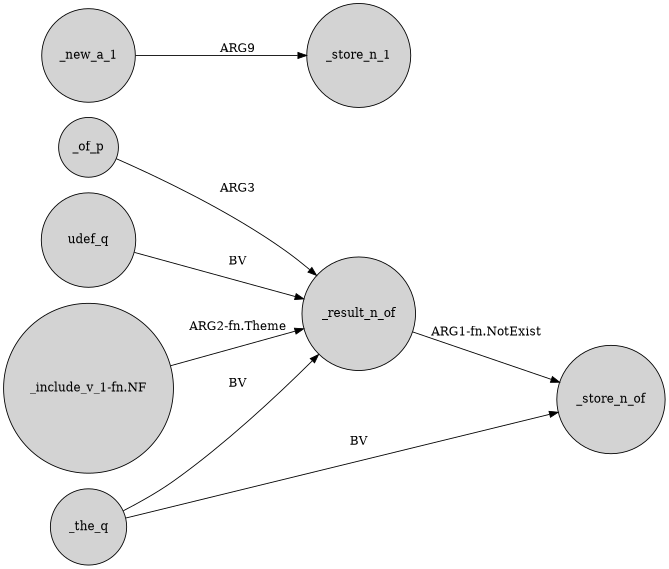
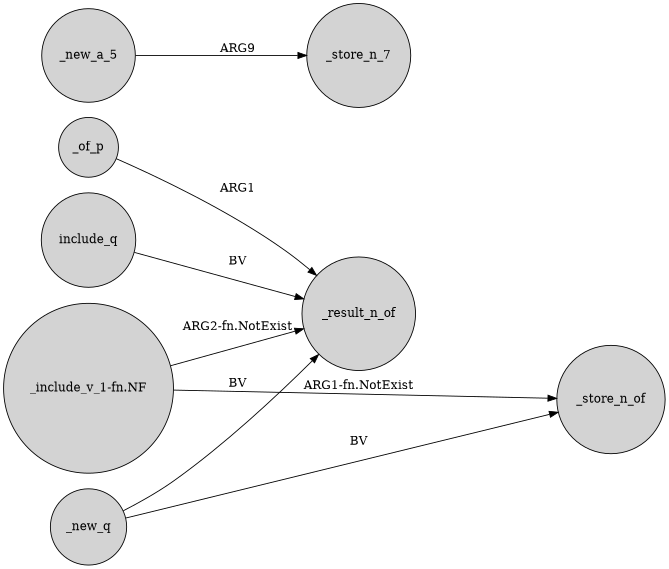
node "_new_a_1": label "_new_a_1" -> "_new_a_5"
node "_store_n_1": label "_store_n_1" -> "_store_n_7"
edge "_of_p" -> "_result_n_of": label "ARG3" -> "ARG1"
node "udef_q": label "udef_q" -> "include_q"
edge "_include_v_1-fn.NF" -> "_result_n_of": label "ARG2-fn.Theme" -> "ARG2-fn.NotExist"
edge "_result_n_of" -> "_store_n_of": now "_include_v_1-fn.NF" -> "_store_n_of"
node "_the_q": label "_the_q" -> "_new_q"
